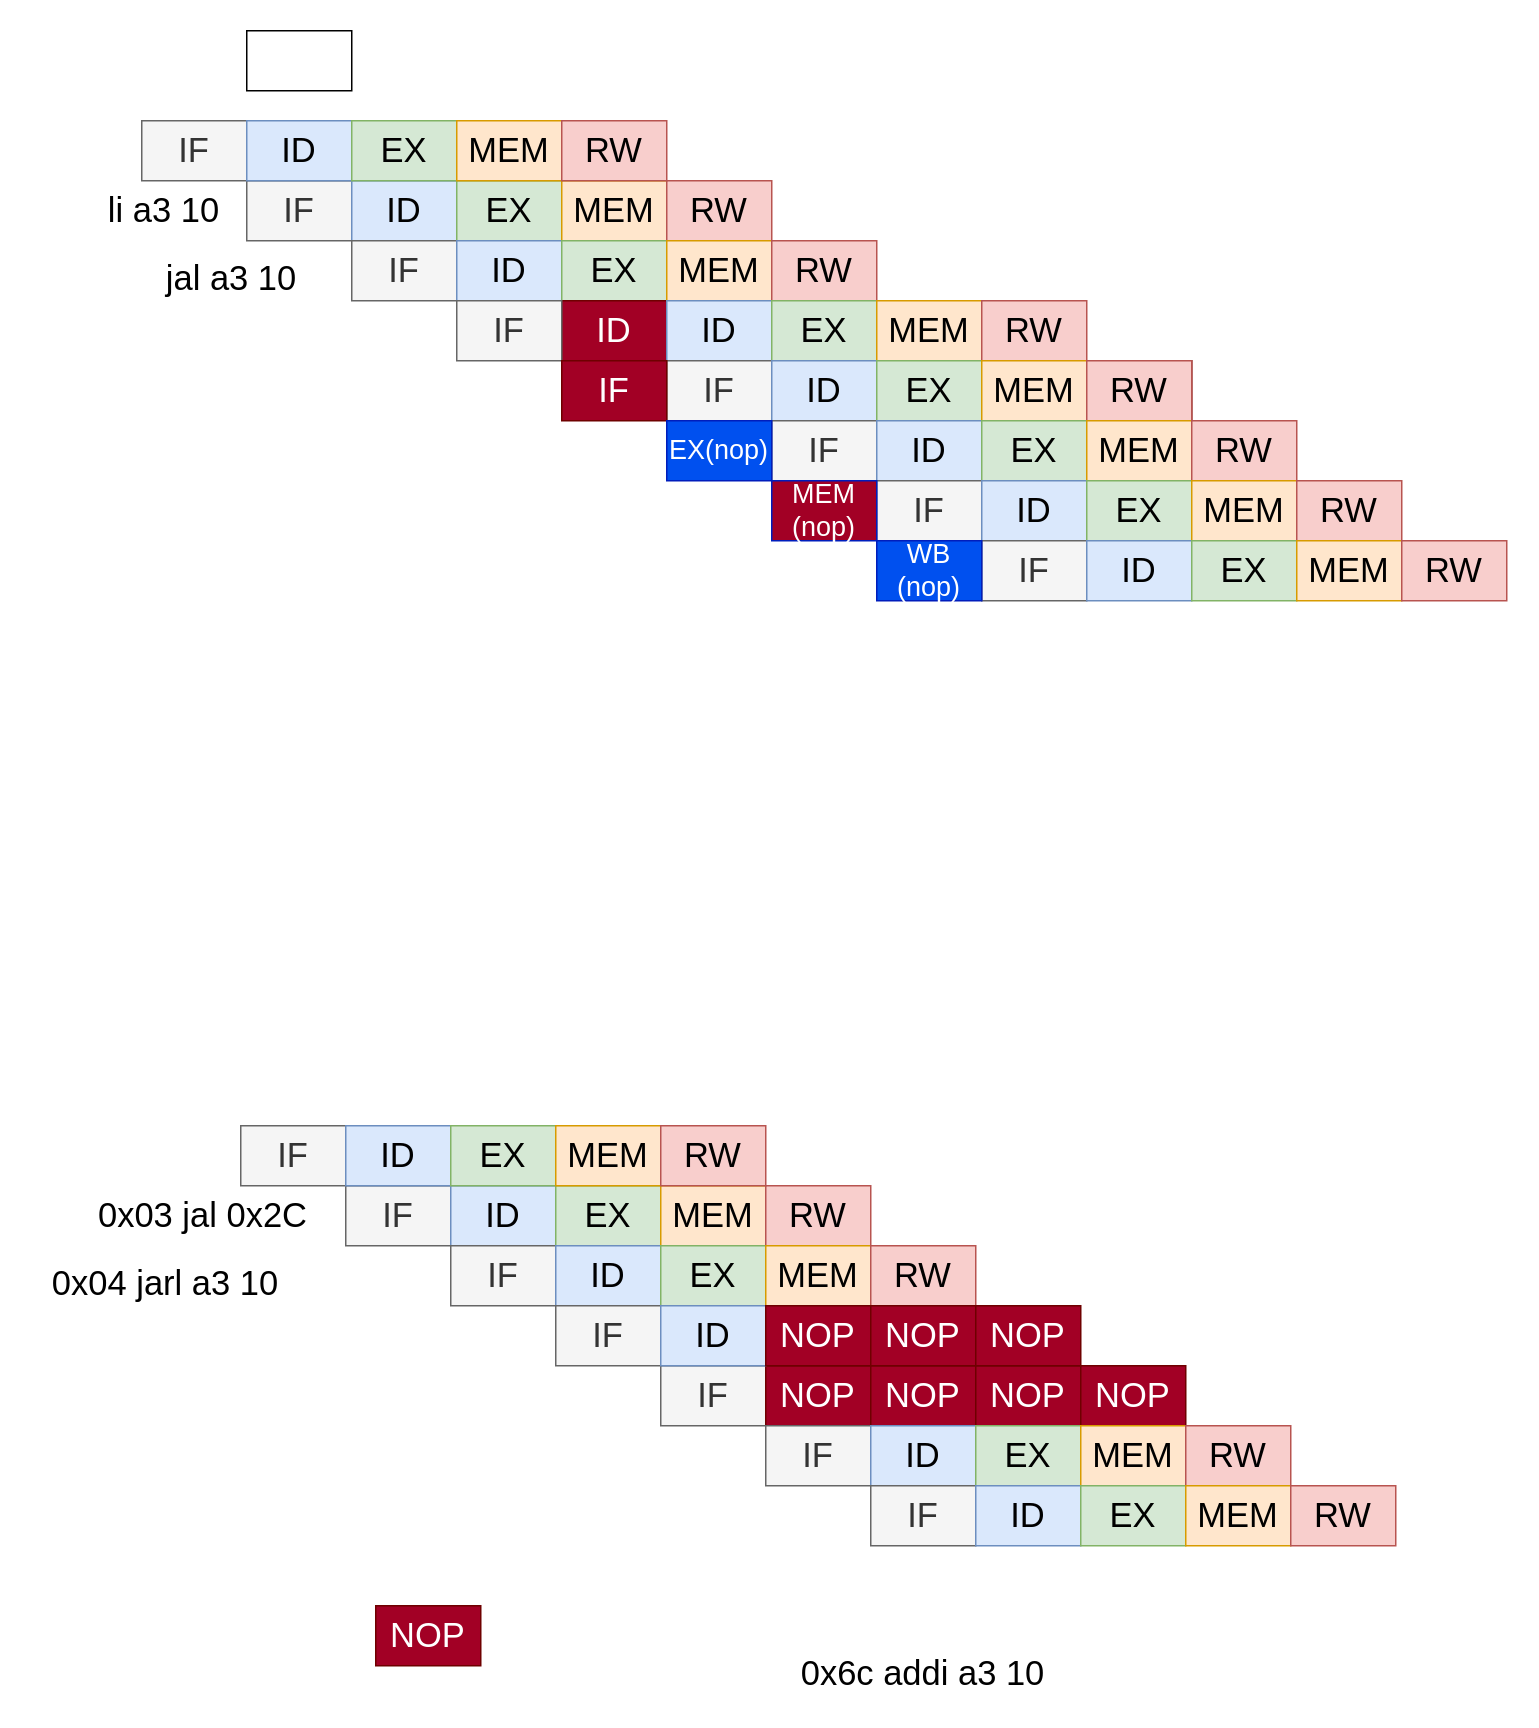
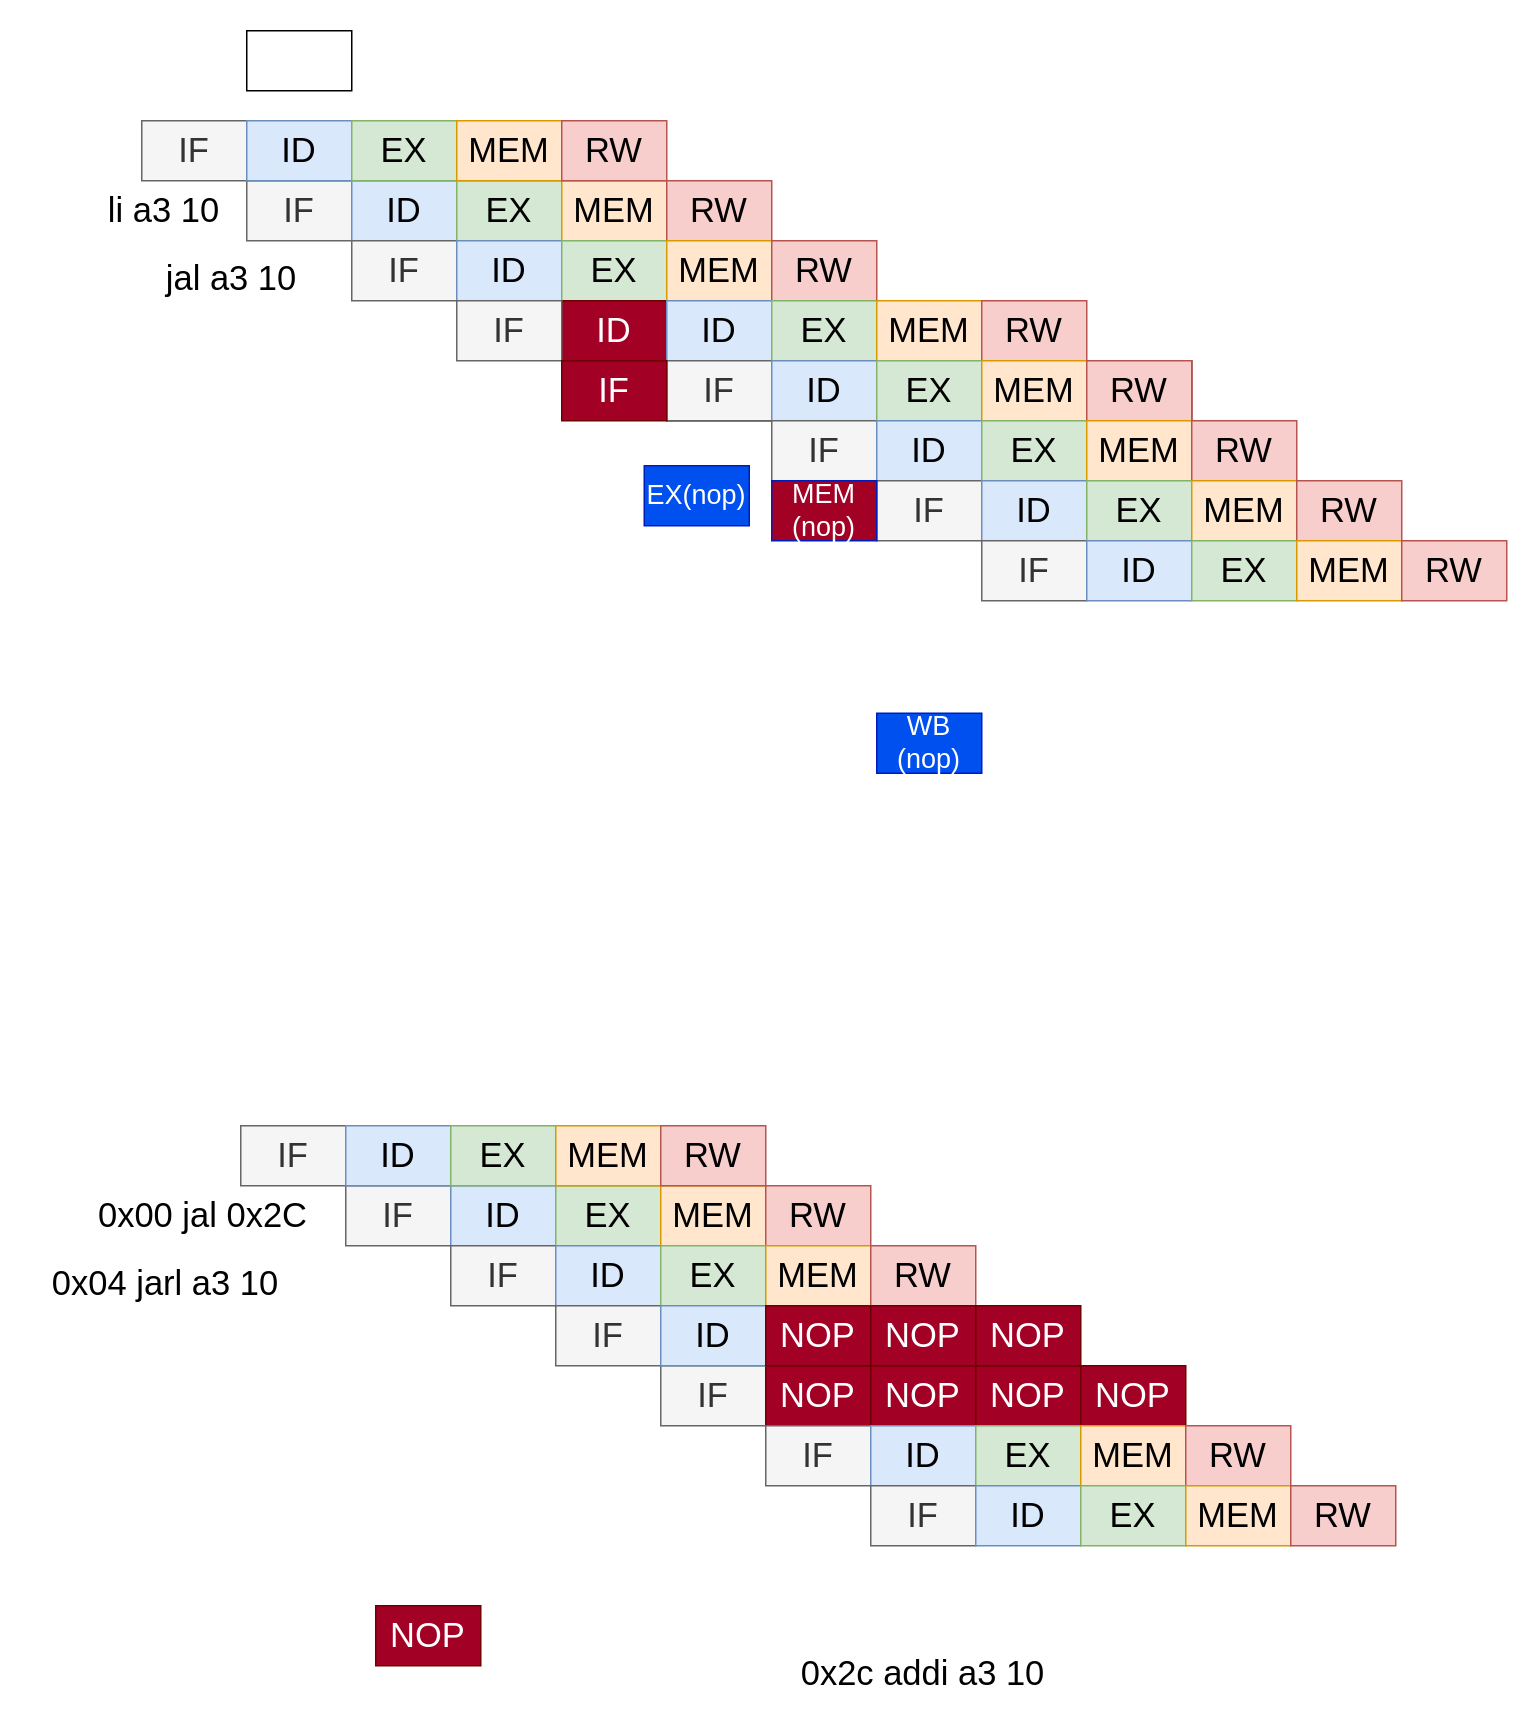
node "EX(nop)": moved (719, 451) -> (697, 496)
node "WB (nop)": moved (929, 571) -> (929, 743)
node "0x03 jal 0x2C": label "0x03 jal 0x2C" -> "0x00 jal 0x2C"
node "0x6c addi a3 10": label "0x6c addi a3 10" -> "0x2c addi a3 10"
